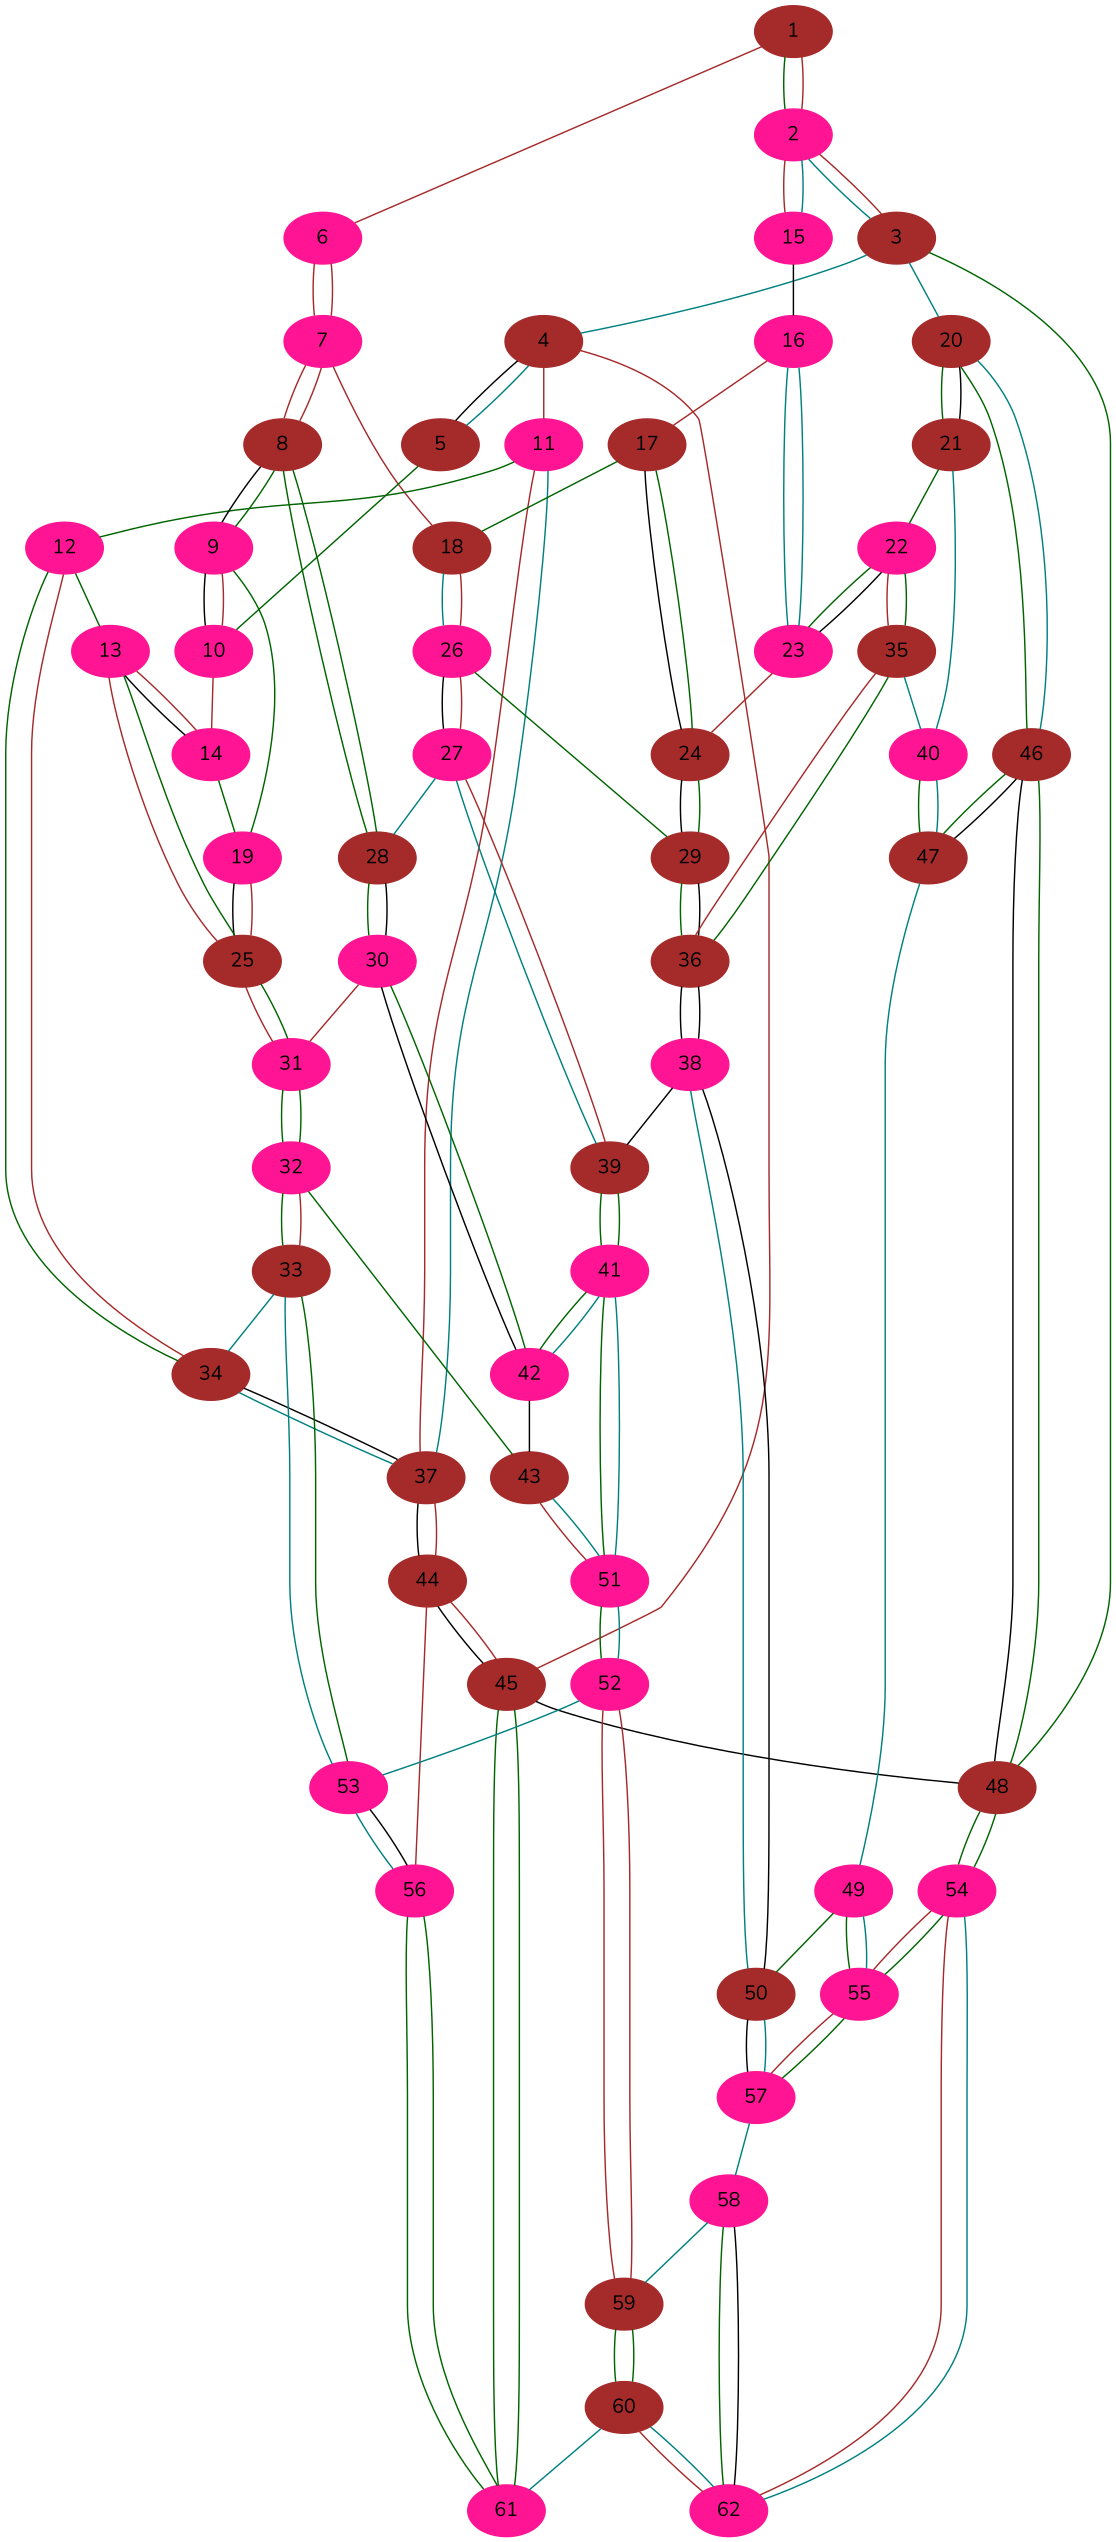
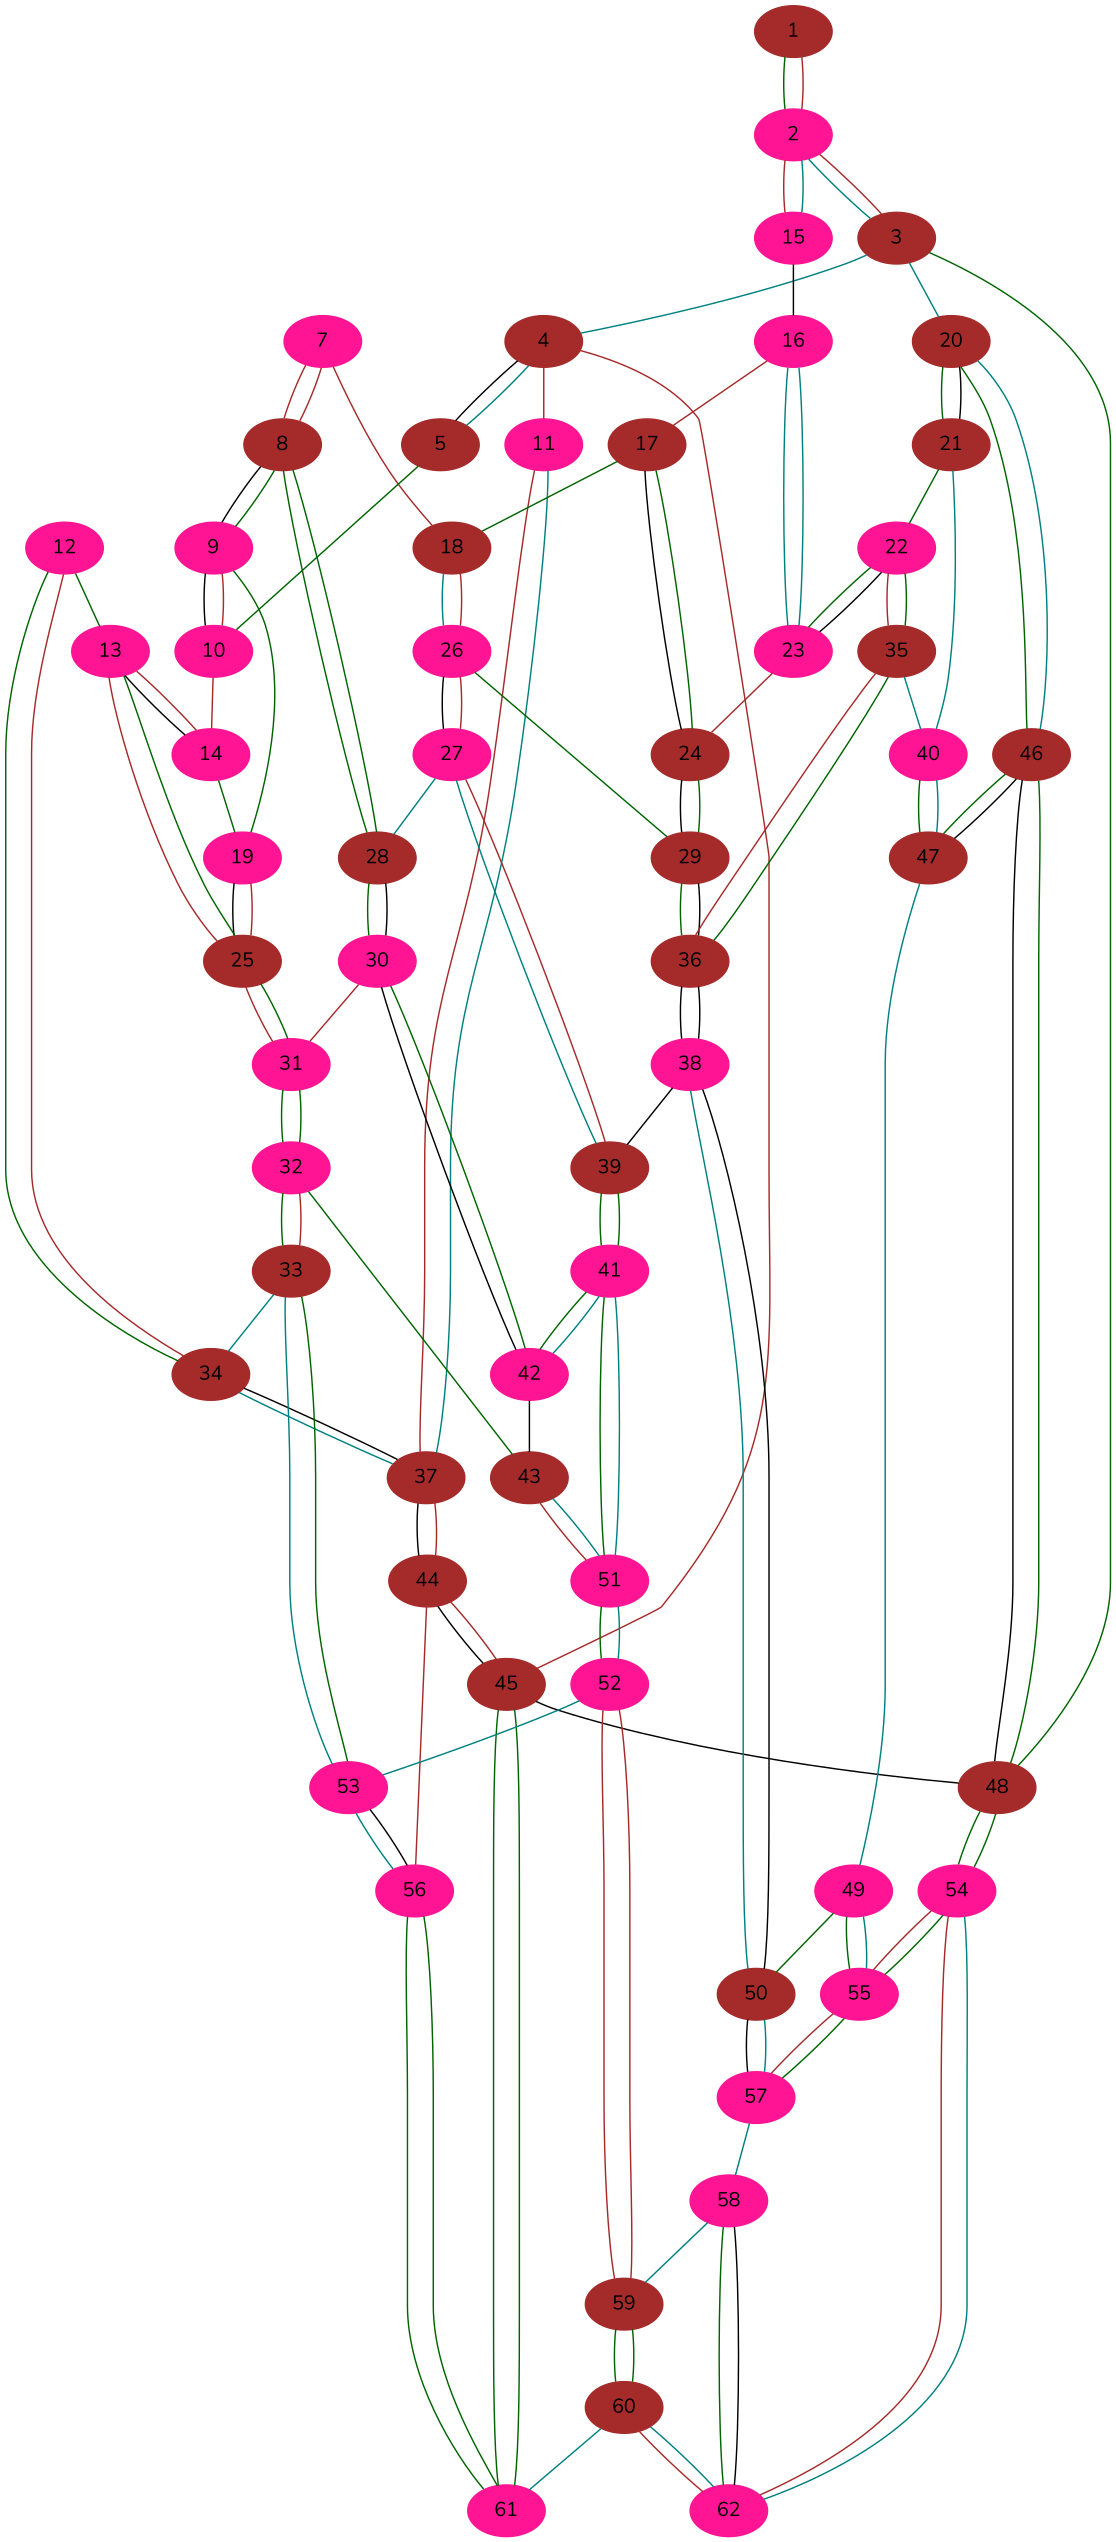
node "6": removed
edge "11" -- "12": removed
